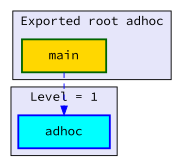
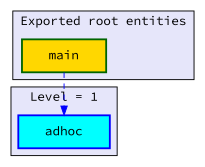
cluster "Exported root adhoc": label "Exported root adhoc" -> "Exported root entities"
